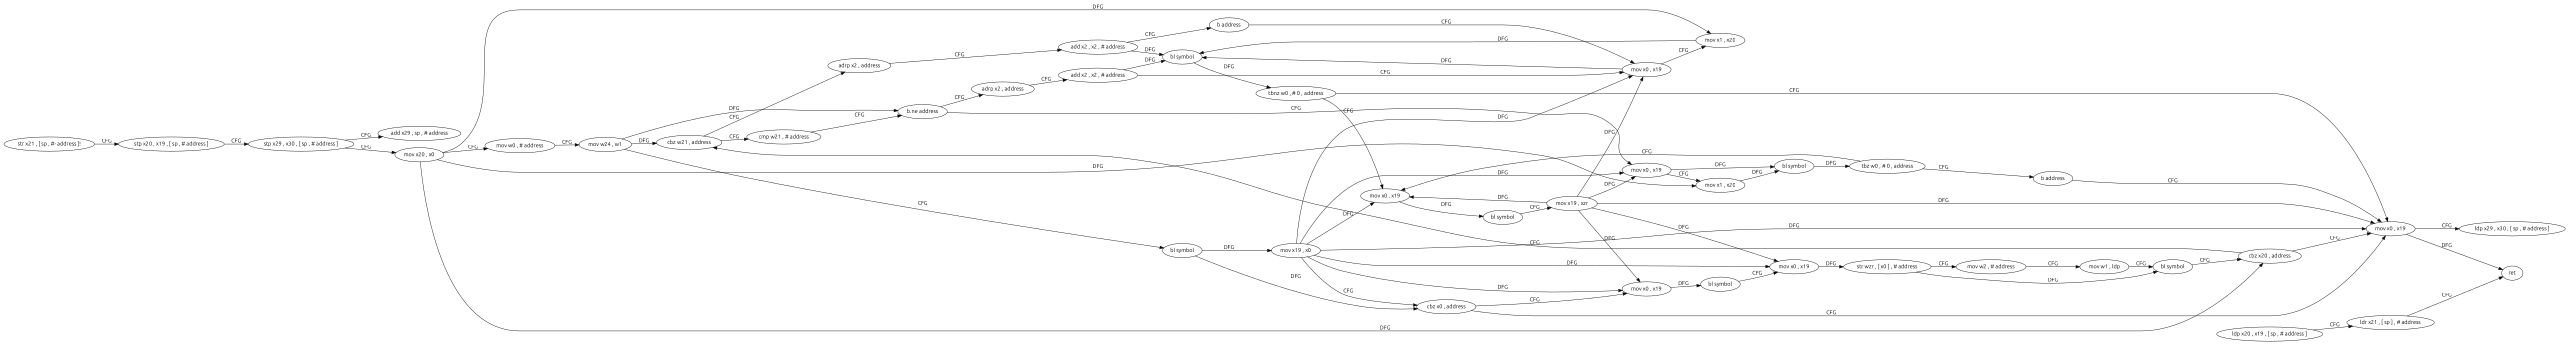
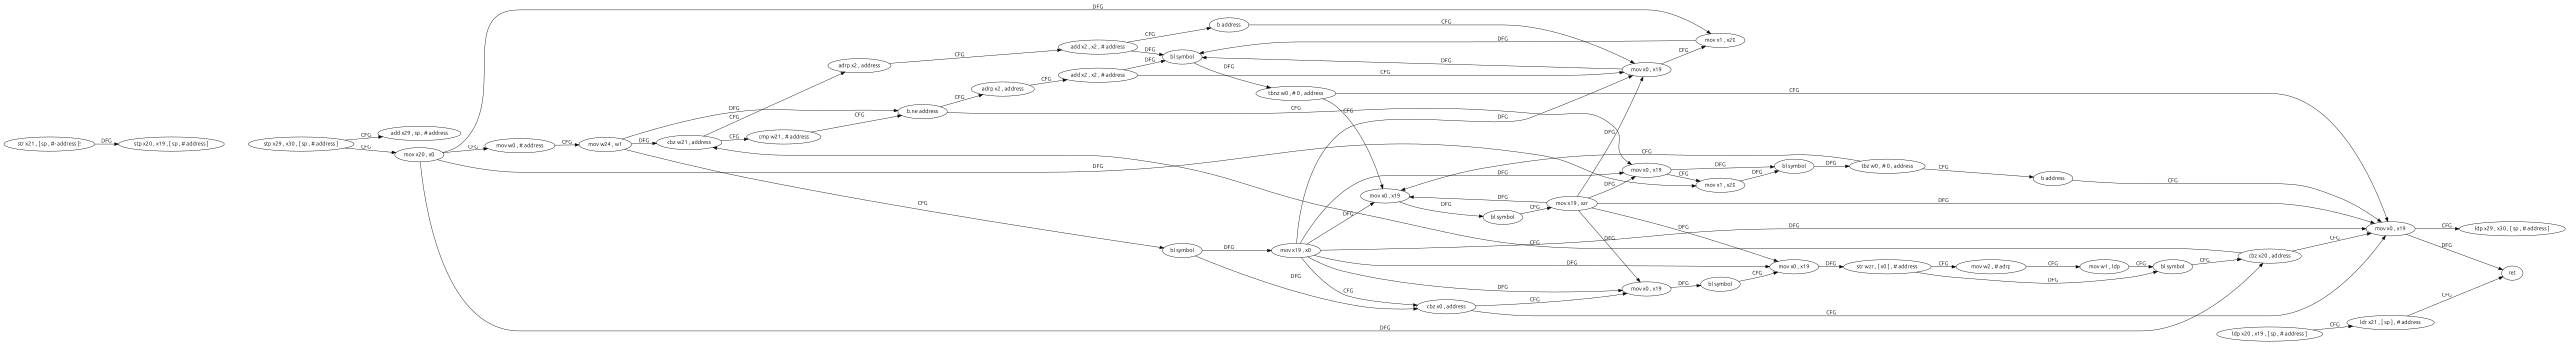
edge "str x21 , [ sp , #- address ]!" -> "stp x20 , x19 , [ sp , # address ]": label "CFG" -> "DFG"
edge "stp x20 , x19 , [ sp , # address ]" -> "stp x29 , x30 , [ sp , # address ]": removed, label "CFG"
node "mov w2 , # address": label "mov w2 , # address" -> "mov w2 , # adrp"
